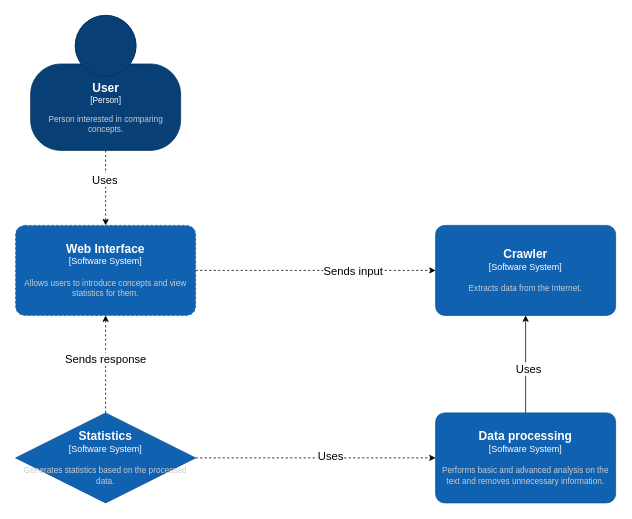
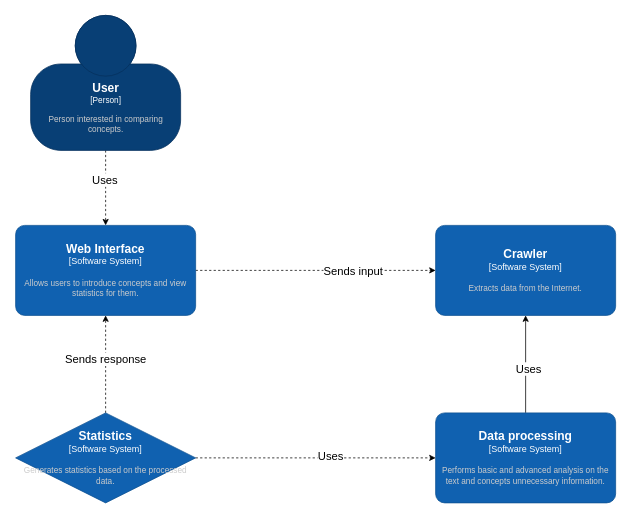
node "Web Interface [Software System] Allows users to introduce concepts and view statistics for them.": style dashed -> solid
node "Data processing [Software System] Performs basic and advanced analysis on the text and removes unnecessary information.": label "Data processing [Software System] Performs basic and advanced analysis on the text and removes unnecessary information." -> "Data processing [Software System] Performs basic and advanced analysis on the text and concepts unnecessary information."
